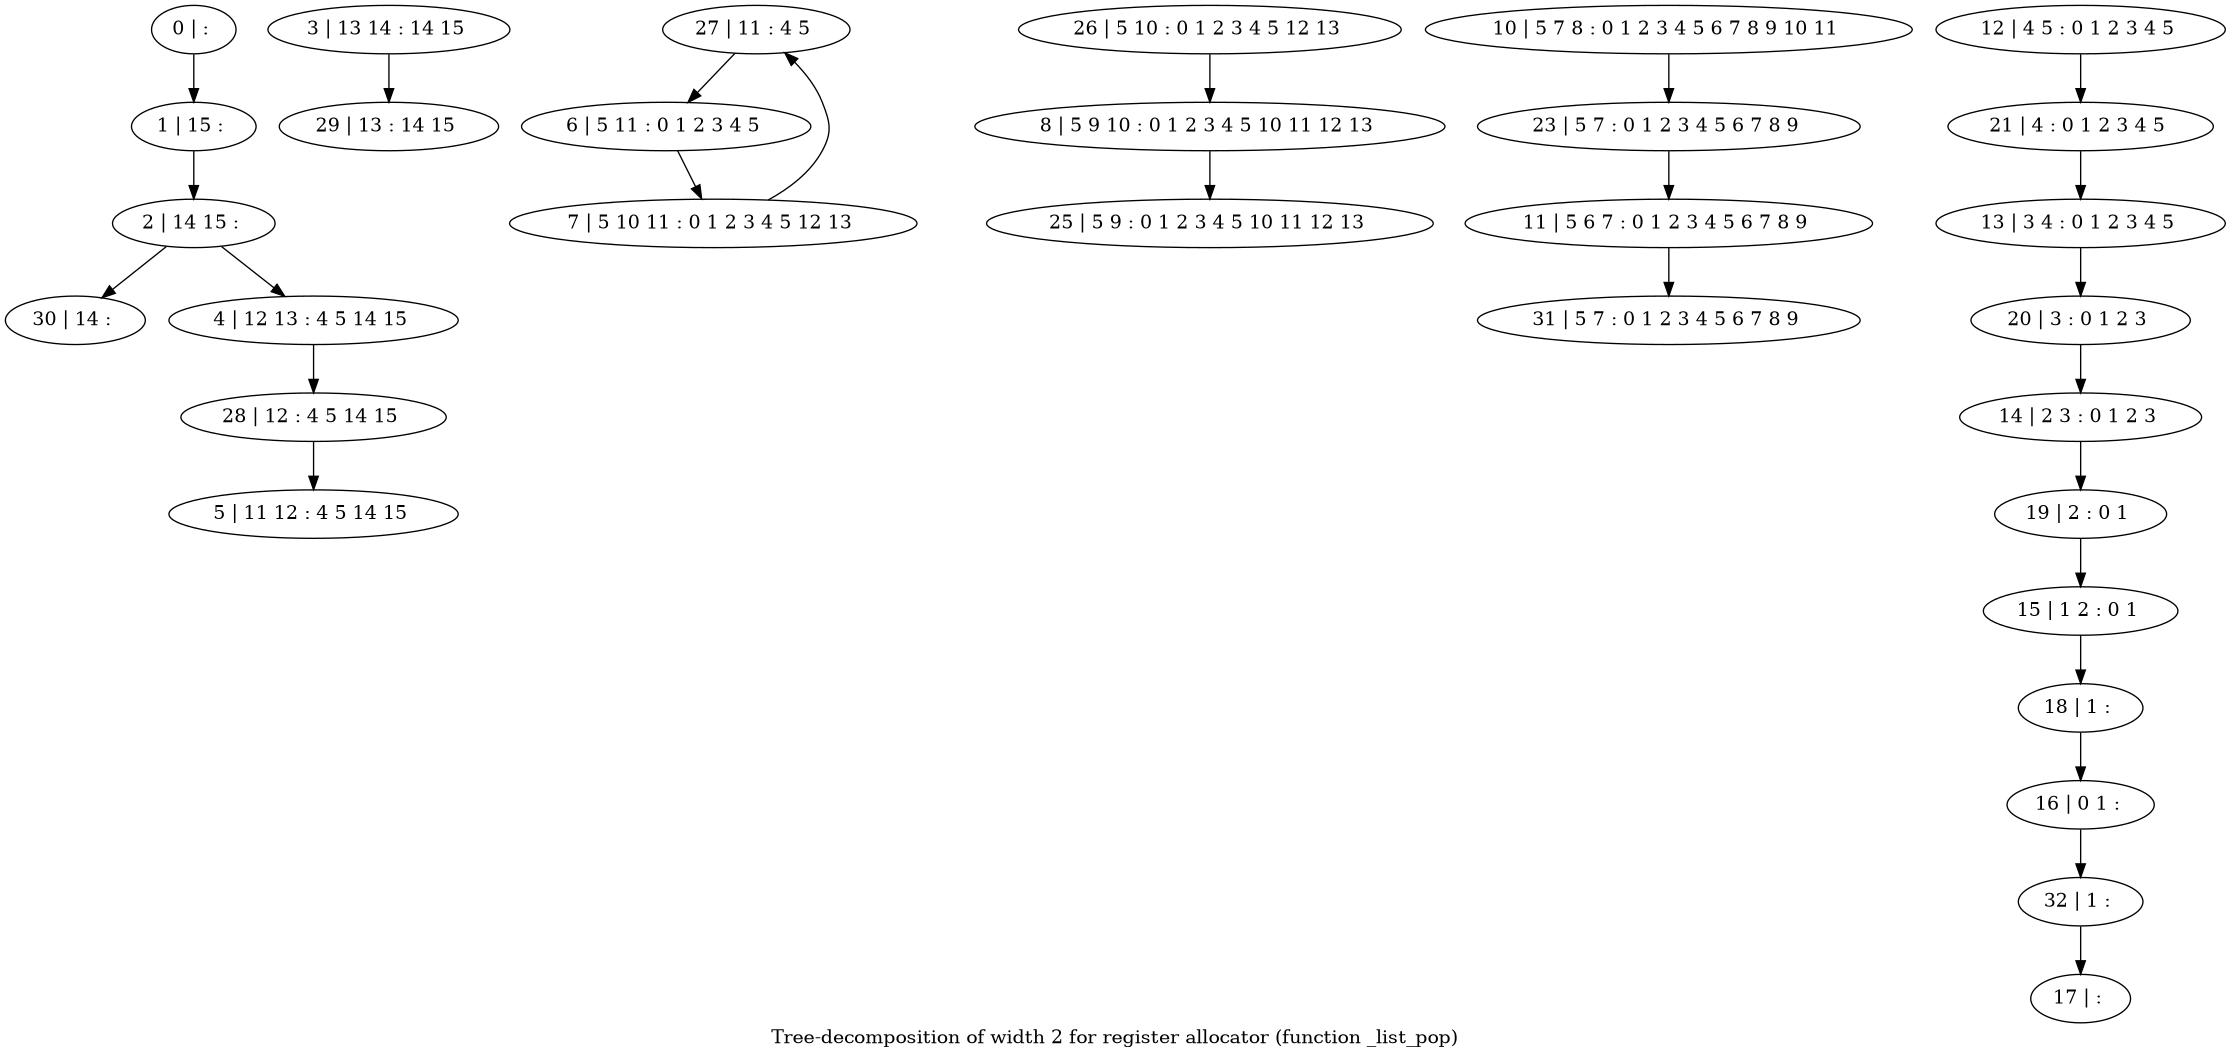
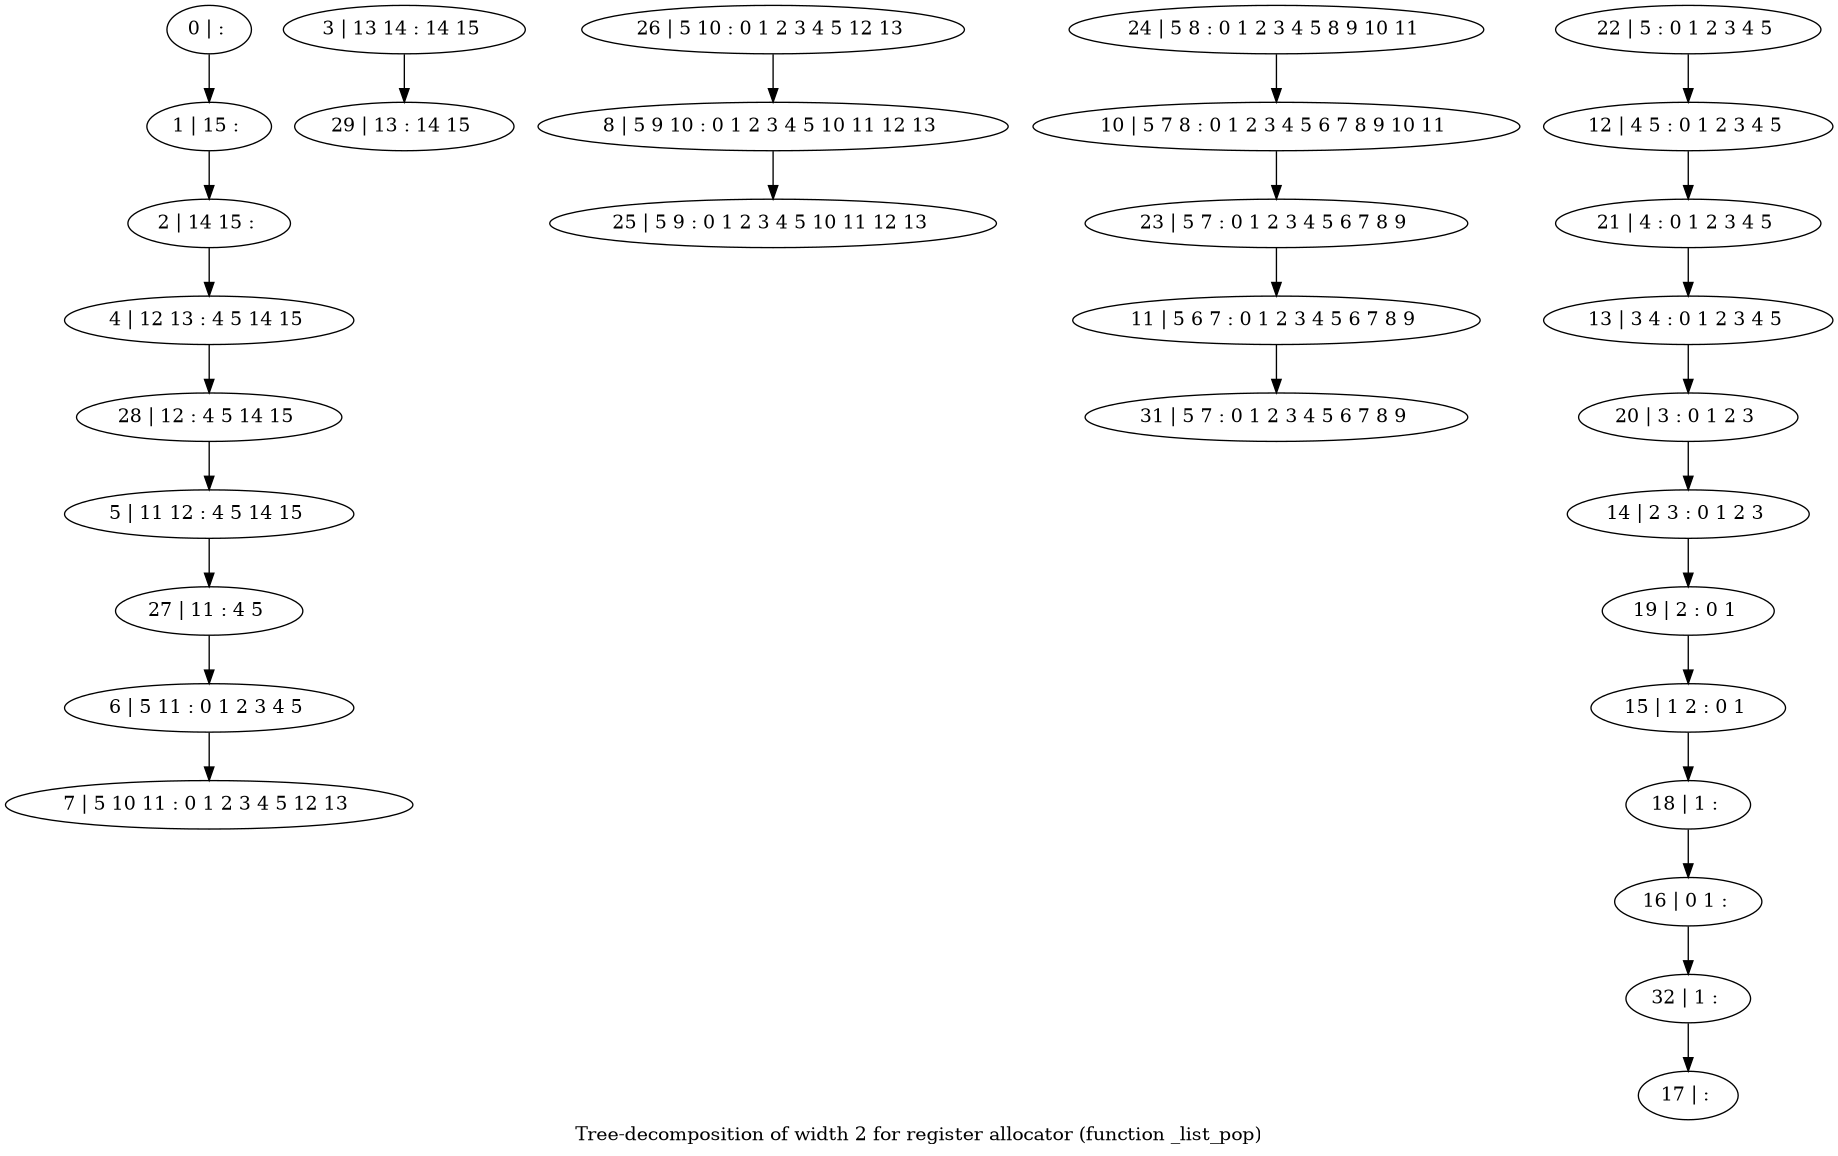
node "24 | 5 8 : 0 1 2 3 4 5 8 9 10 11": added
node "22 | 5 : 0 1 2 3 4 5": added
edge "7 | 5 10 11 : 0 1 2 3 4 5 12 13" -> "27 | 11 : 4 5": now "5 | 11 12 : 4 5 14 15" -> "27 | 11 : 4 5"
node "30 | 14 :": removed
